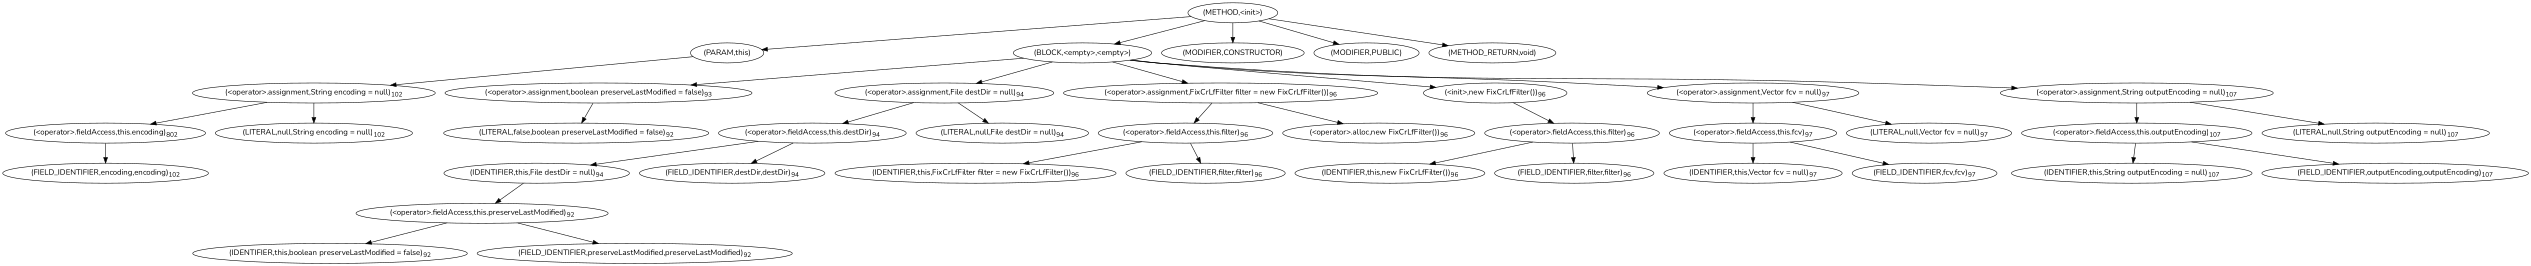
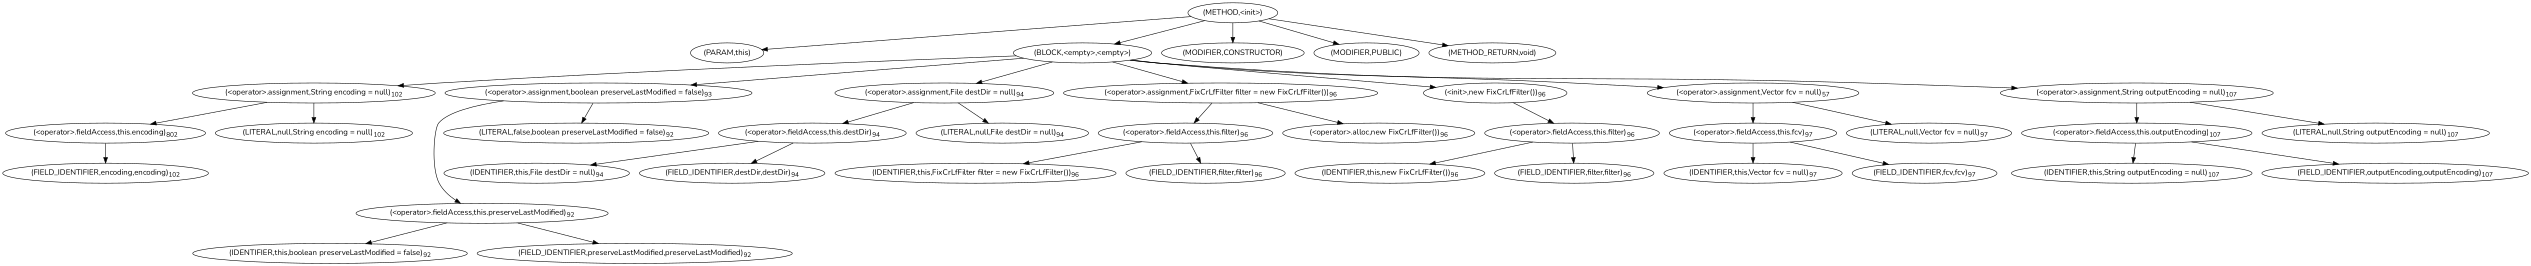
edge "(PARAM,this)" -> "(<operator>.assignment,String encoding = null)": now "(BLOCK,<empty>,<empty>)" -> "(<operator>.assignment,String encoding = null)"
node "(<operator>.assignment,Vector fcv = null)": text "97" -> "57"
edge "(IDENTIFIER,this,File destDir = null)" -> "(<operator>.fieldAccess,this.preserveLastModified)": now "(<operator>.assignment,boolean preserveLastModified = false)" -> "(<operator>.fieldAccess,this.preserveLastModified)"
